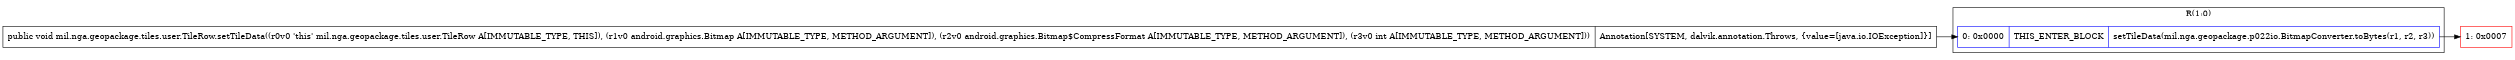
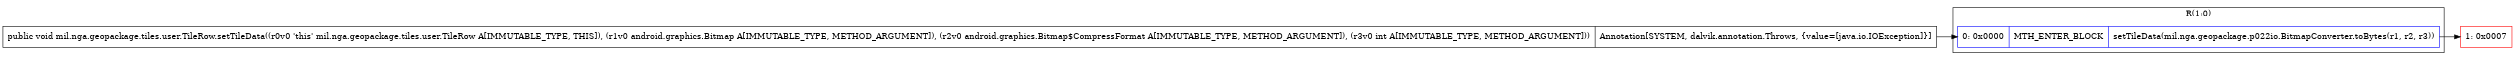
node "0: 0x0000": text "THIS_ENTER_BLOCK" -> "MTH_ENTER_BLOCK"
